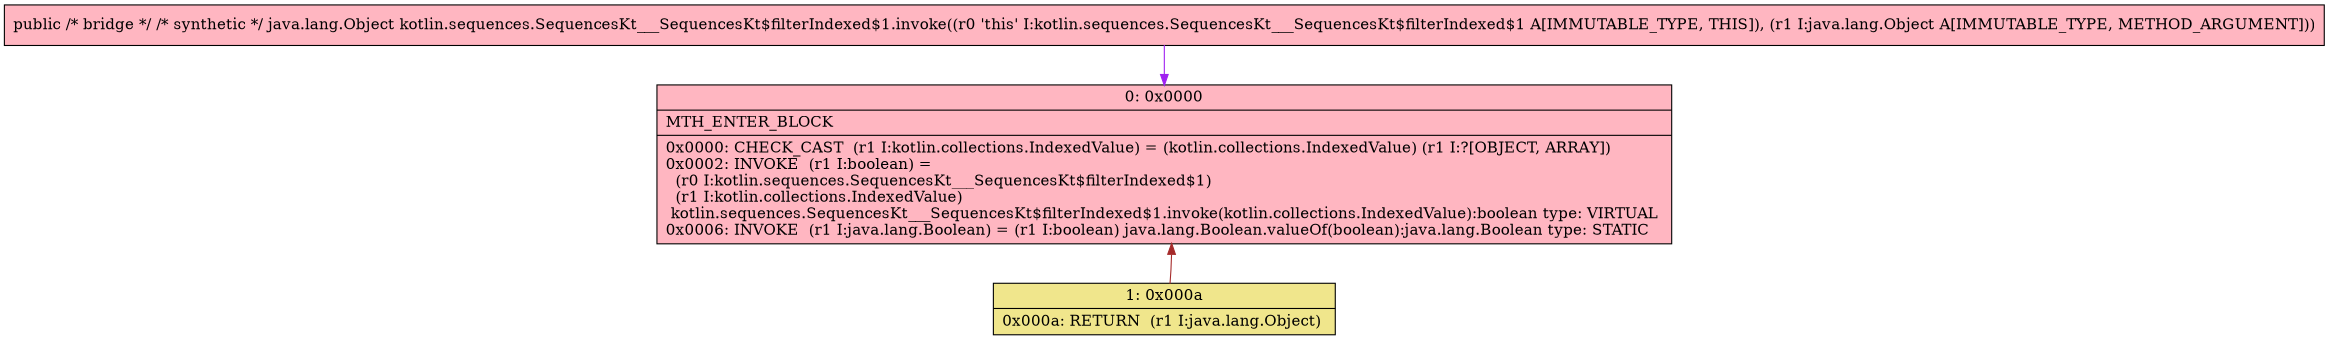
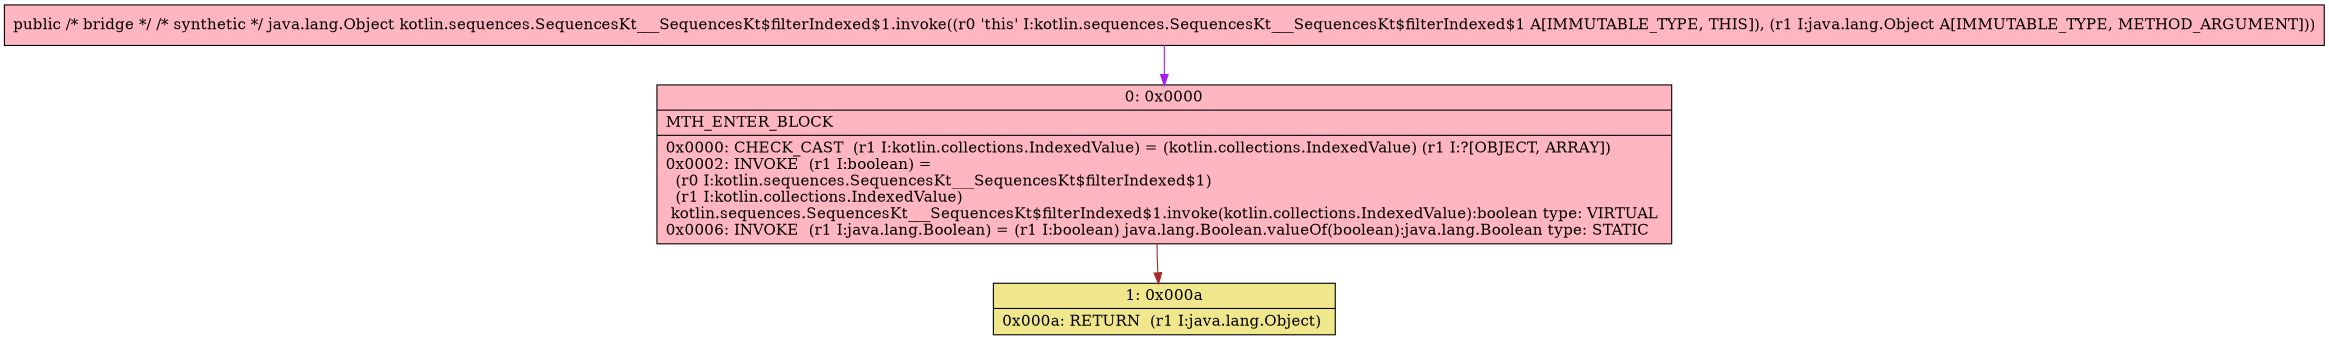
edge "1: 0x000a" -> "0: 0x0000": reversed
